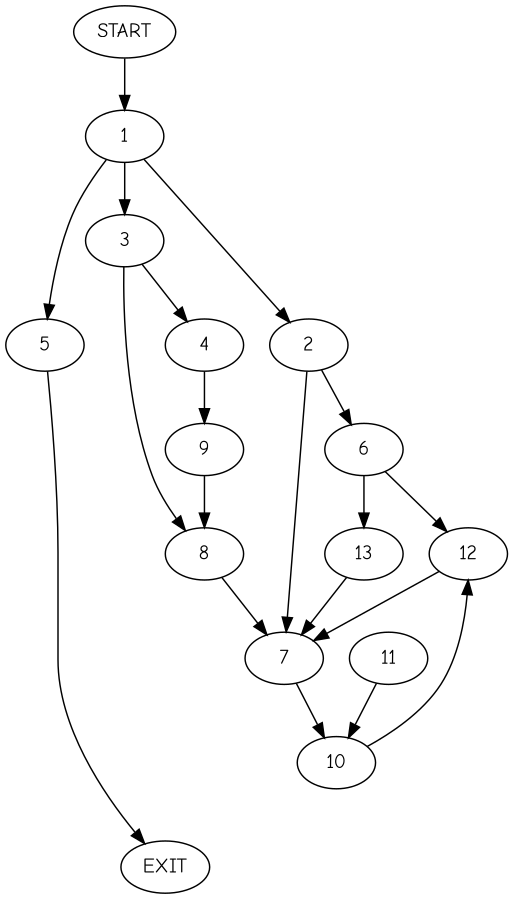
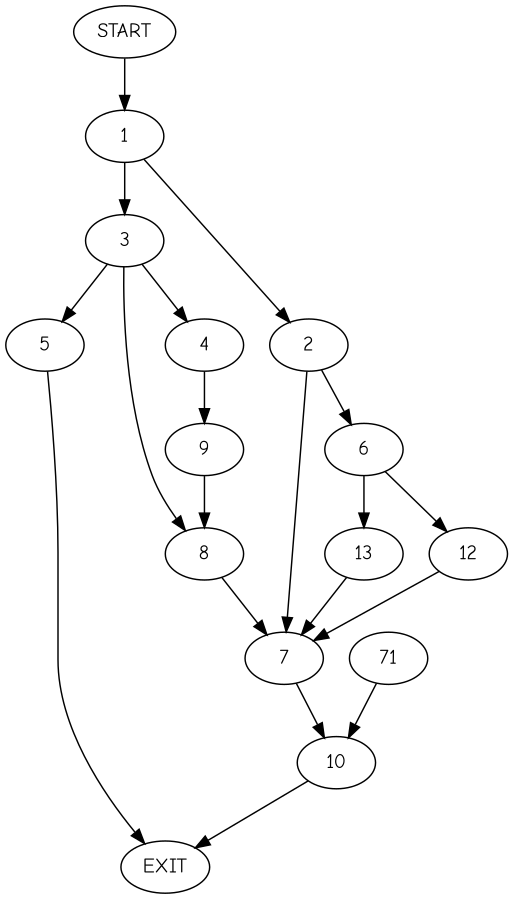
edge "1" -> "5": now "3" -> "5"
node "11": label "11" -> "71"
edge "10" -> "12": now "10" -> "EXIT"
